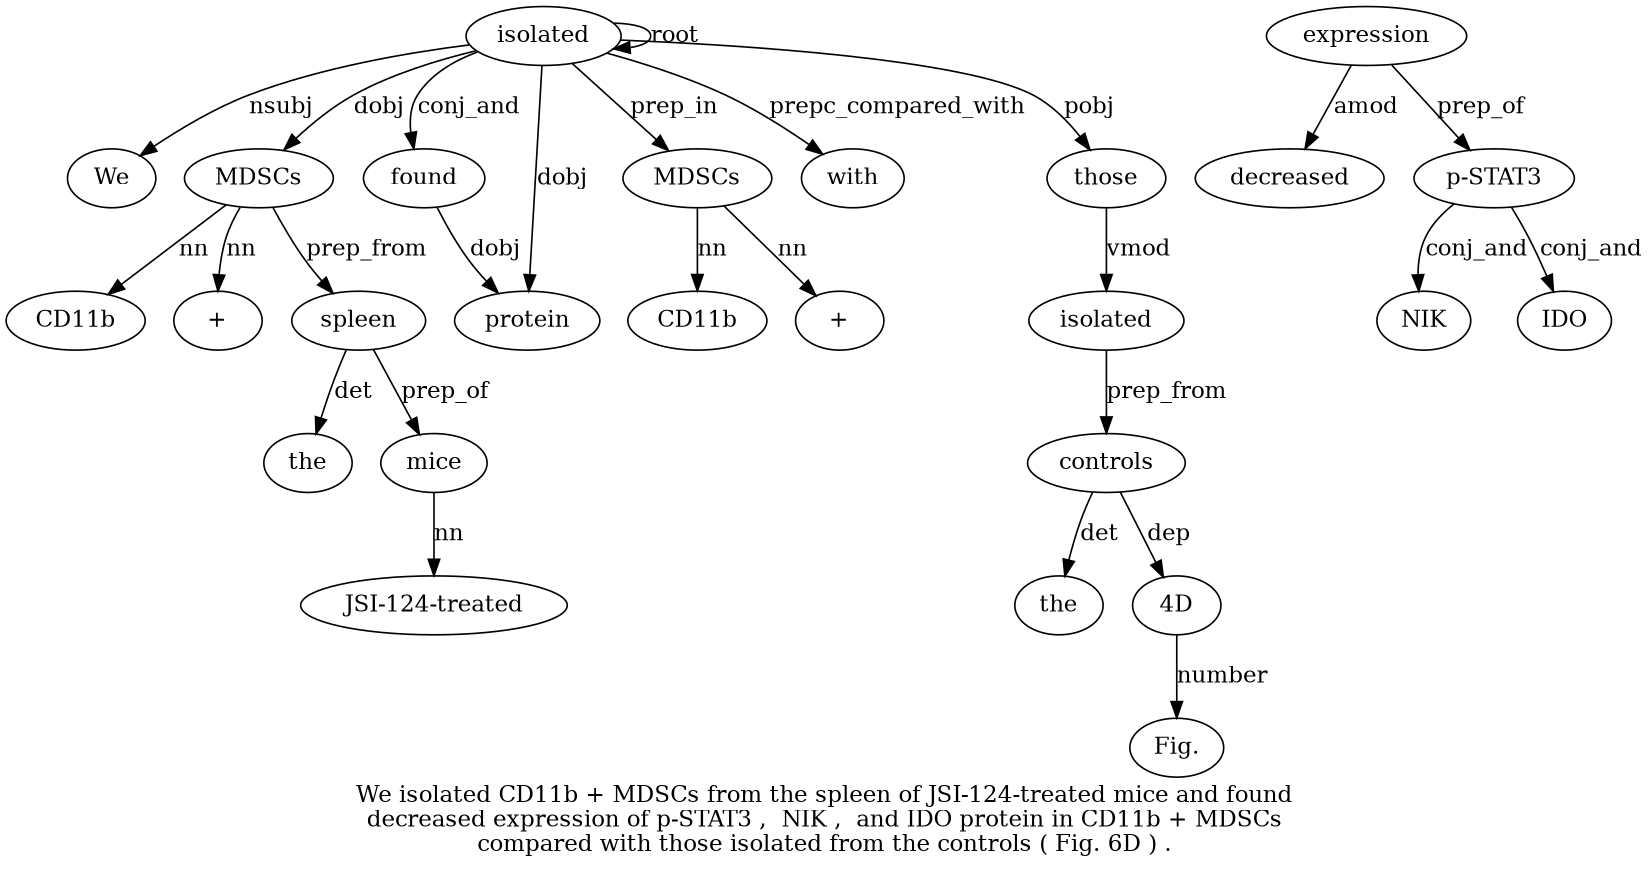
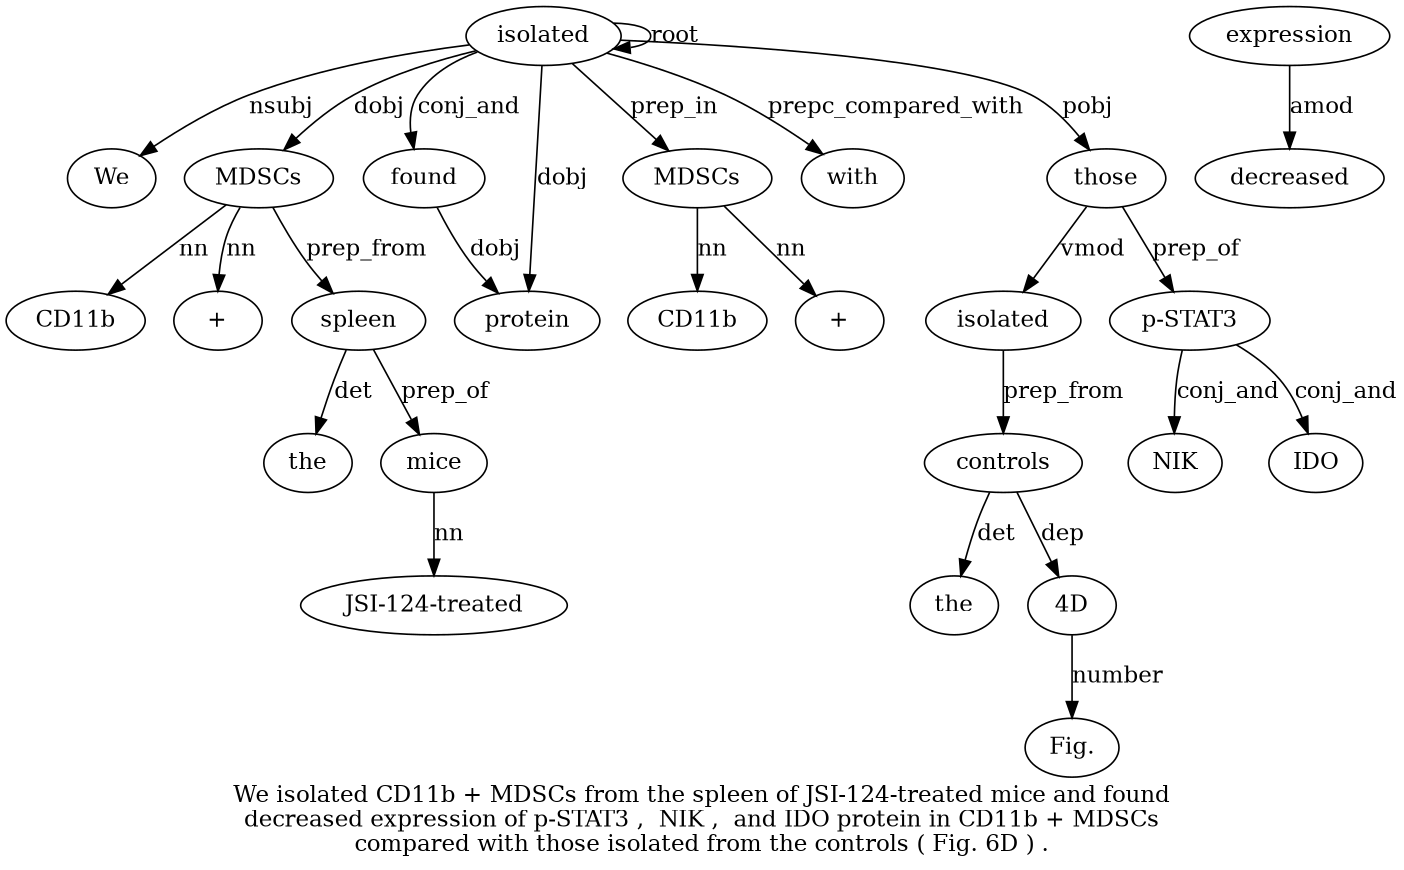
edge "expression" -> "p-STAT3": now "those" -> "p-STAT3"
